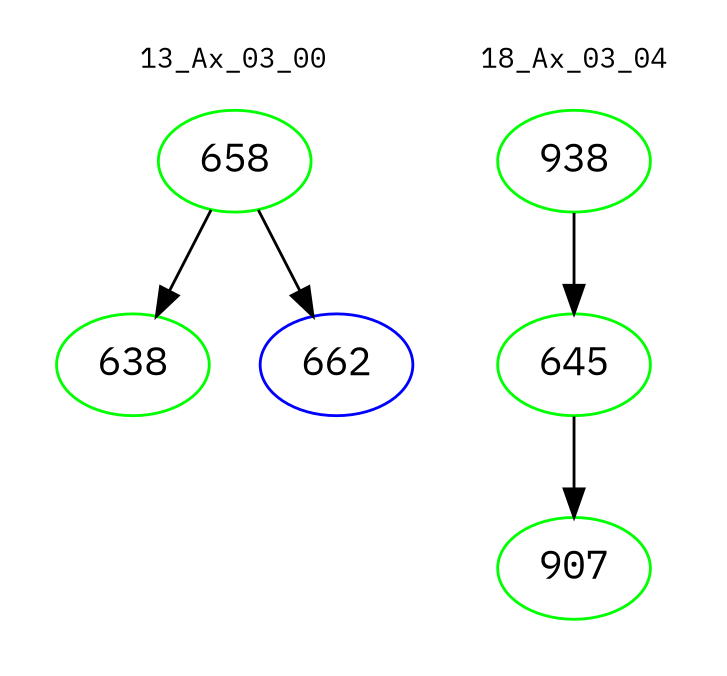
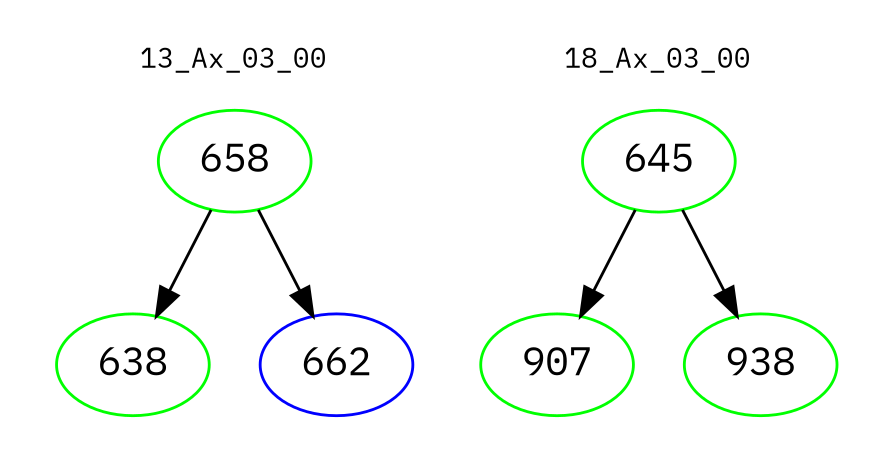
cluster "18_Ax_03_04": label "18_Ax_03_04" -> "18_Ax_03_00"
edge "938" -> "645": reversed
